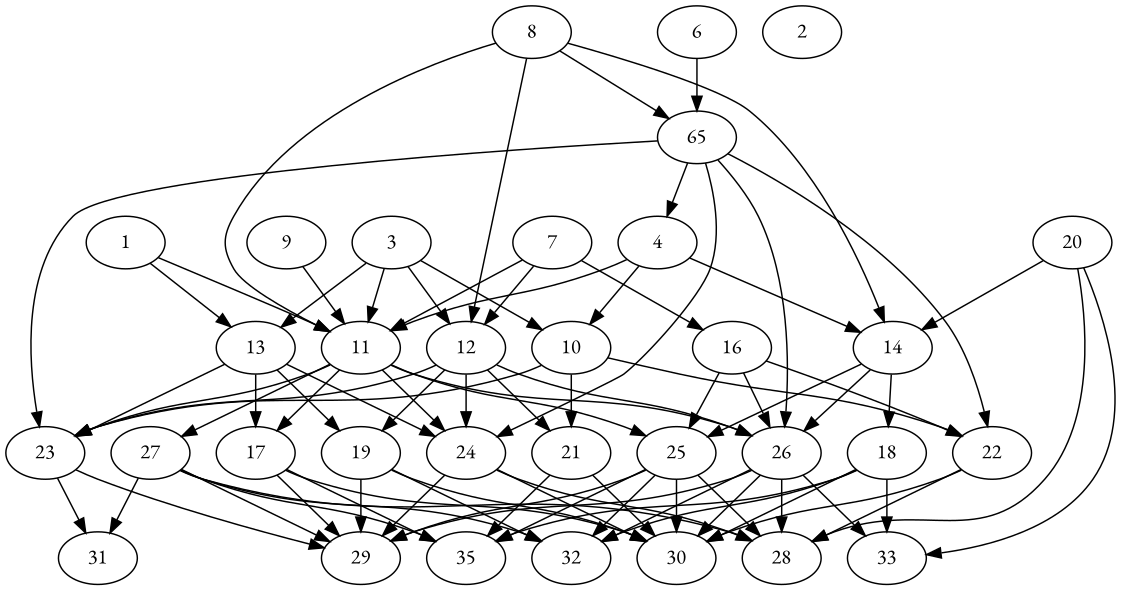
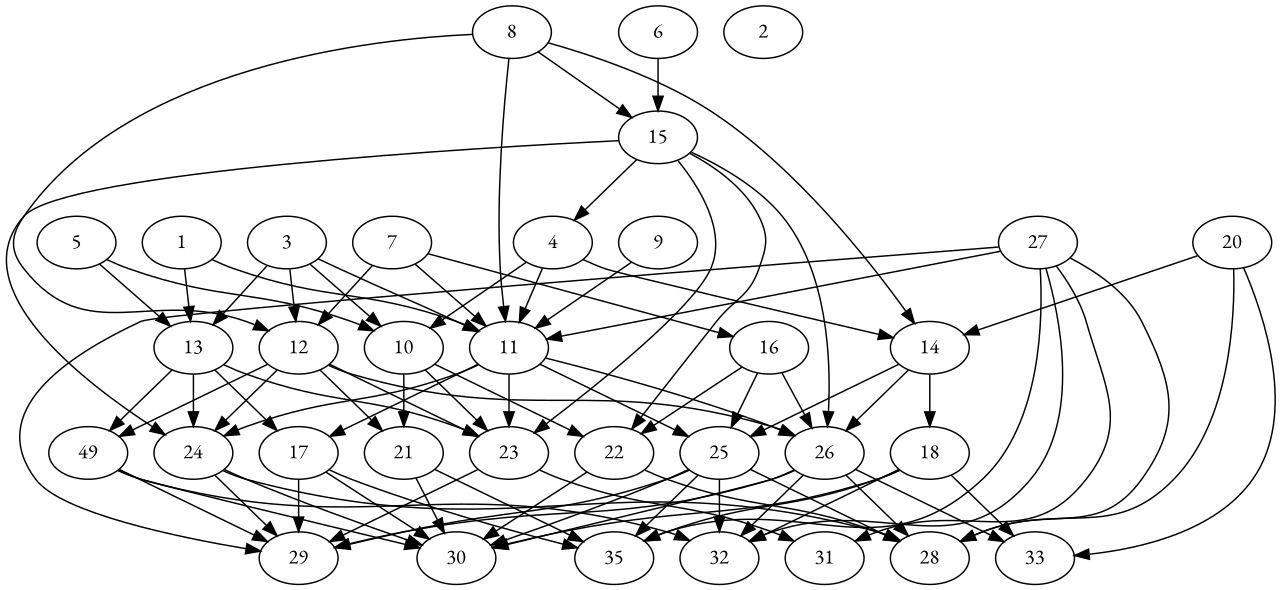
node "65": label "65" -> "15"
node "5": added
edge "11" -> "27": reversed
node "19": label "19" -> "49"
